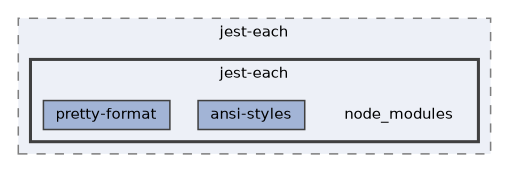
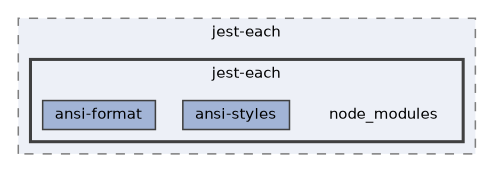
node "pretty-format": label "pretty-format" -> "ansi-format"
